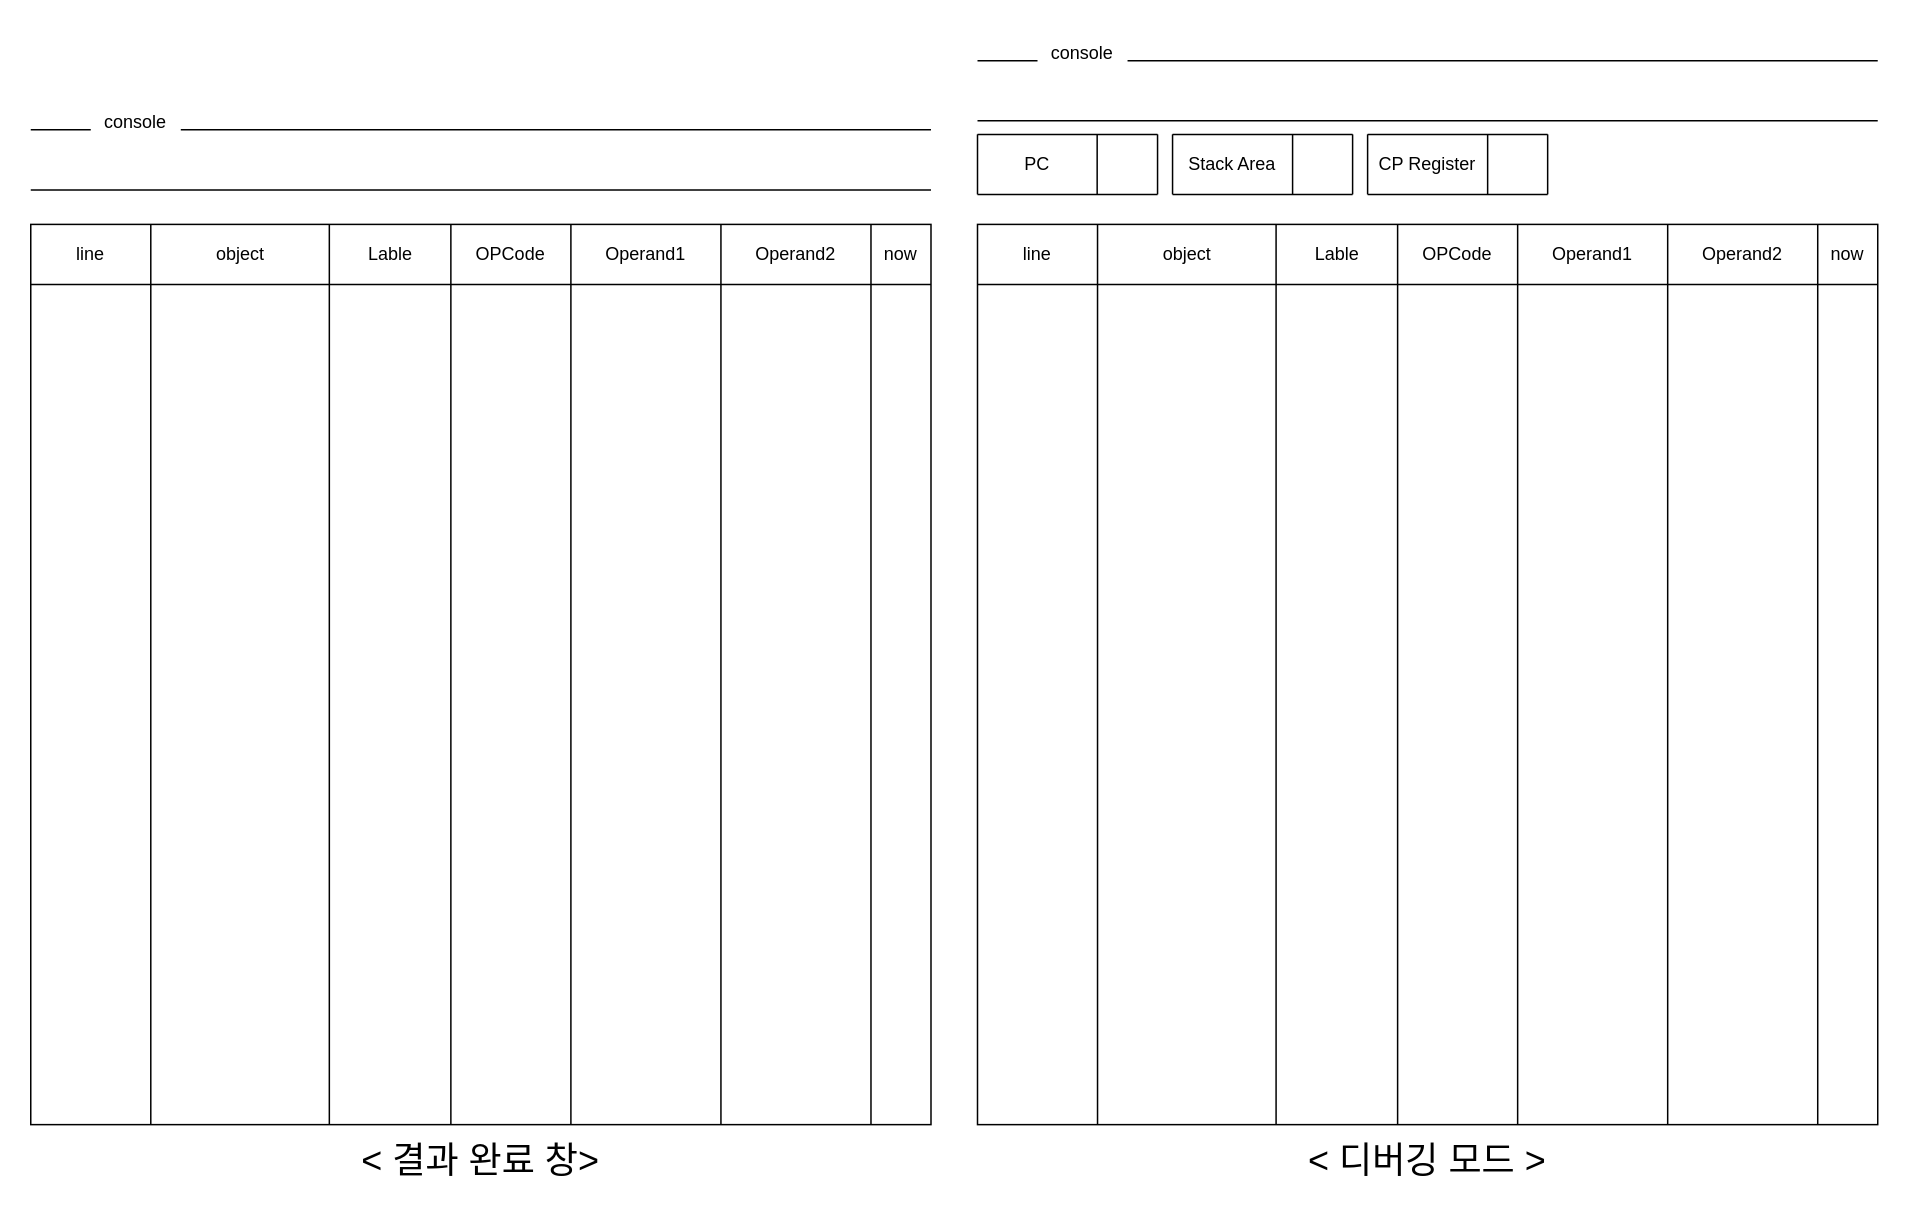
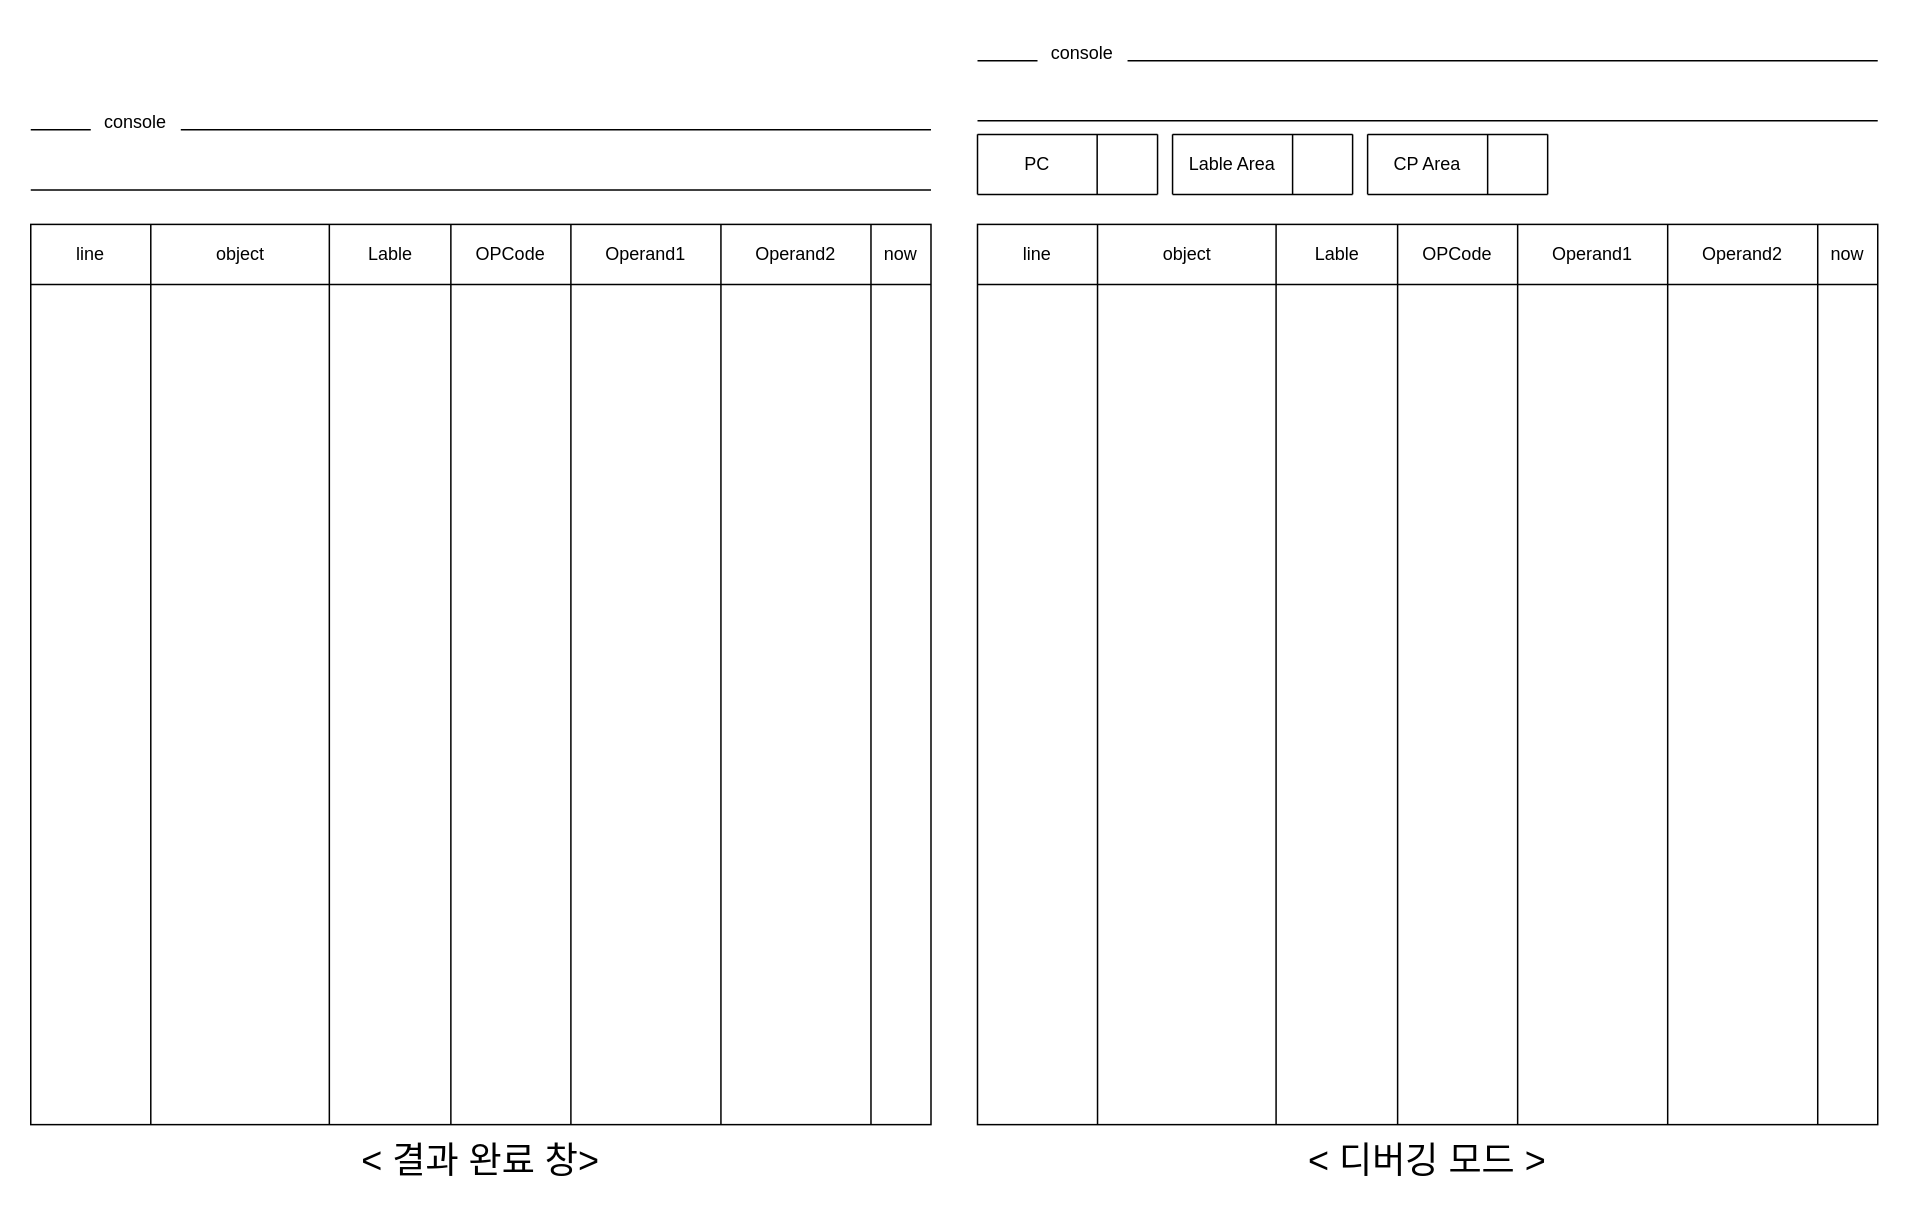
node "Stack Area": label "Stack Area" -> "Lable Area"
node "CP Register": label "CP Register" -> "CP Area"
